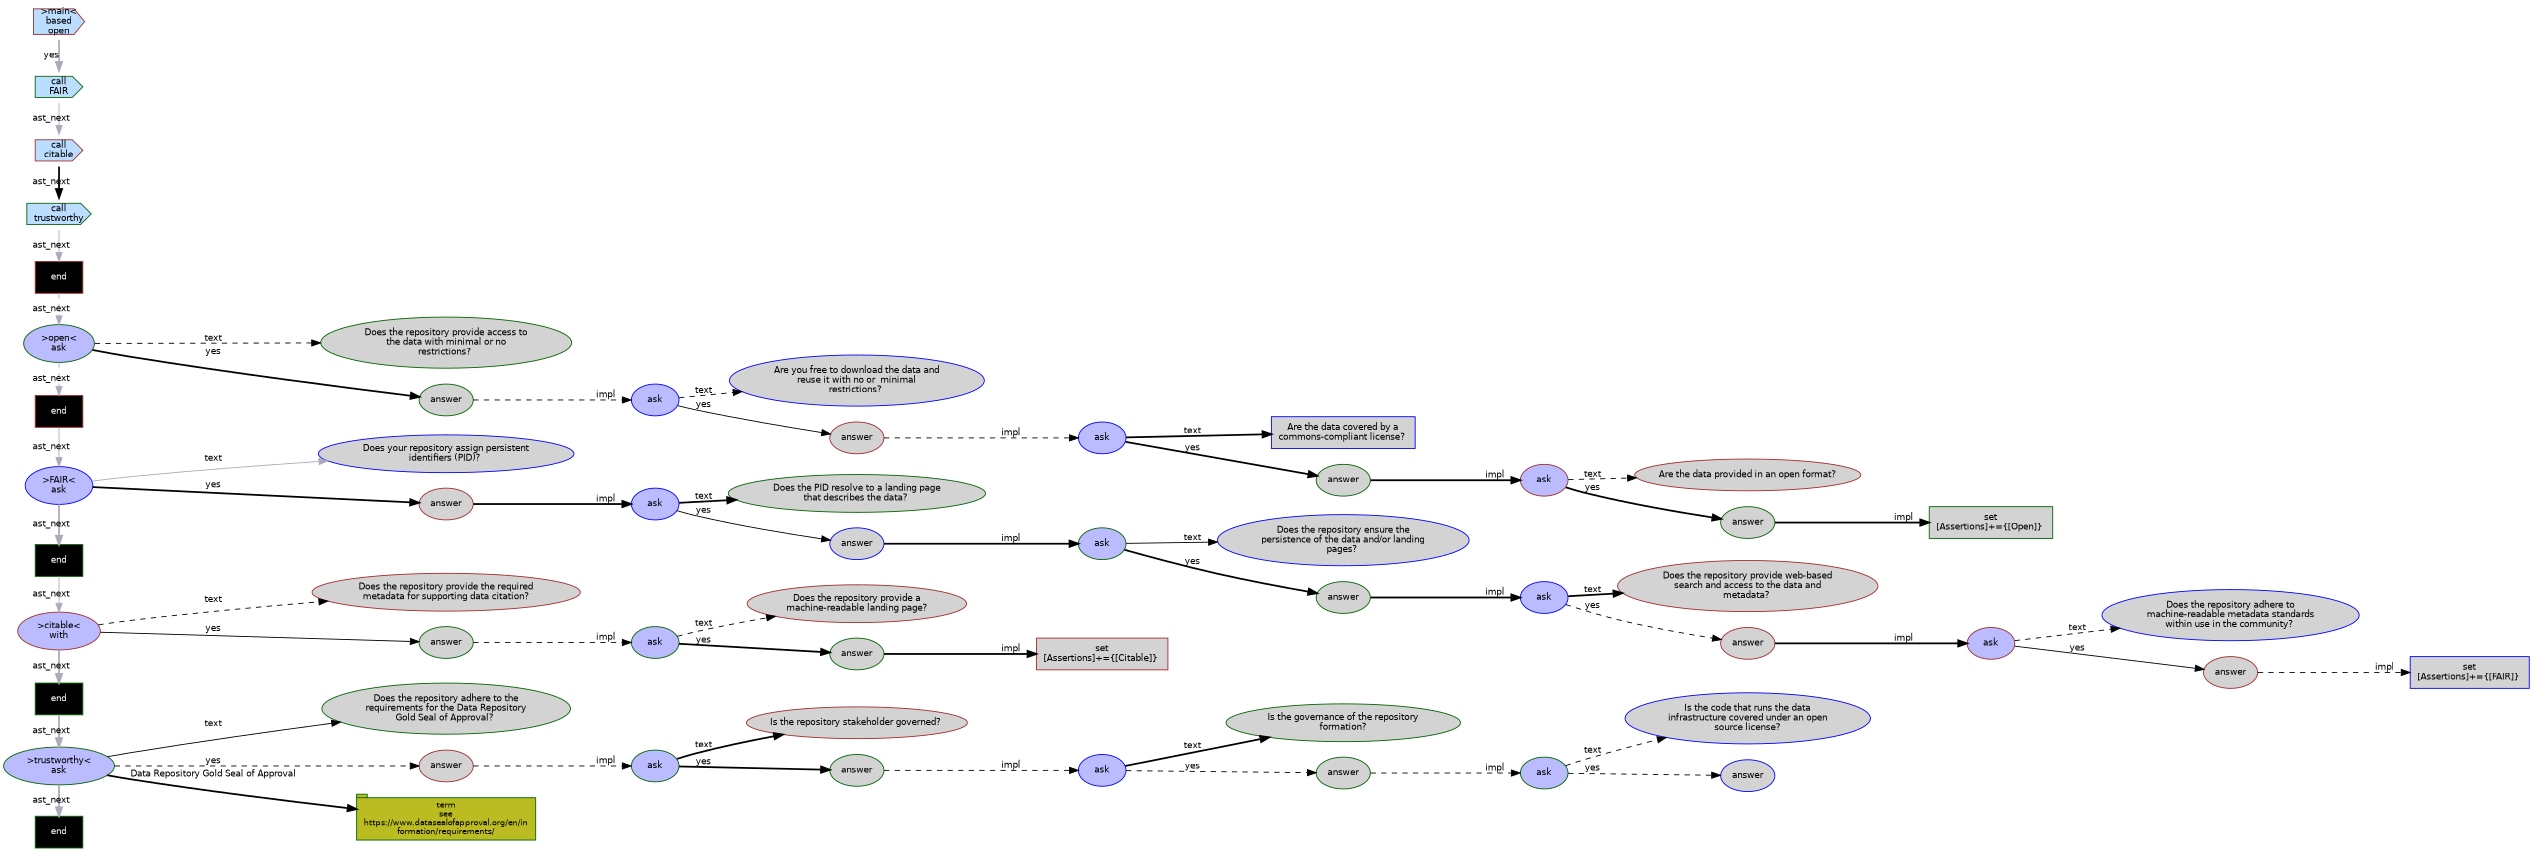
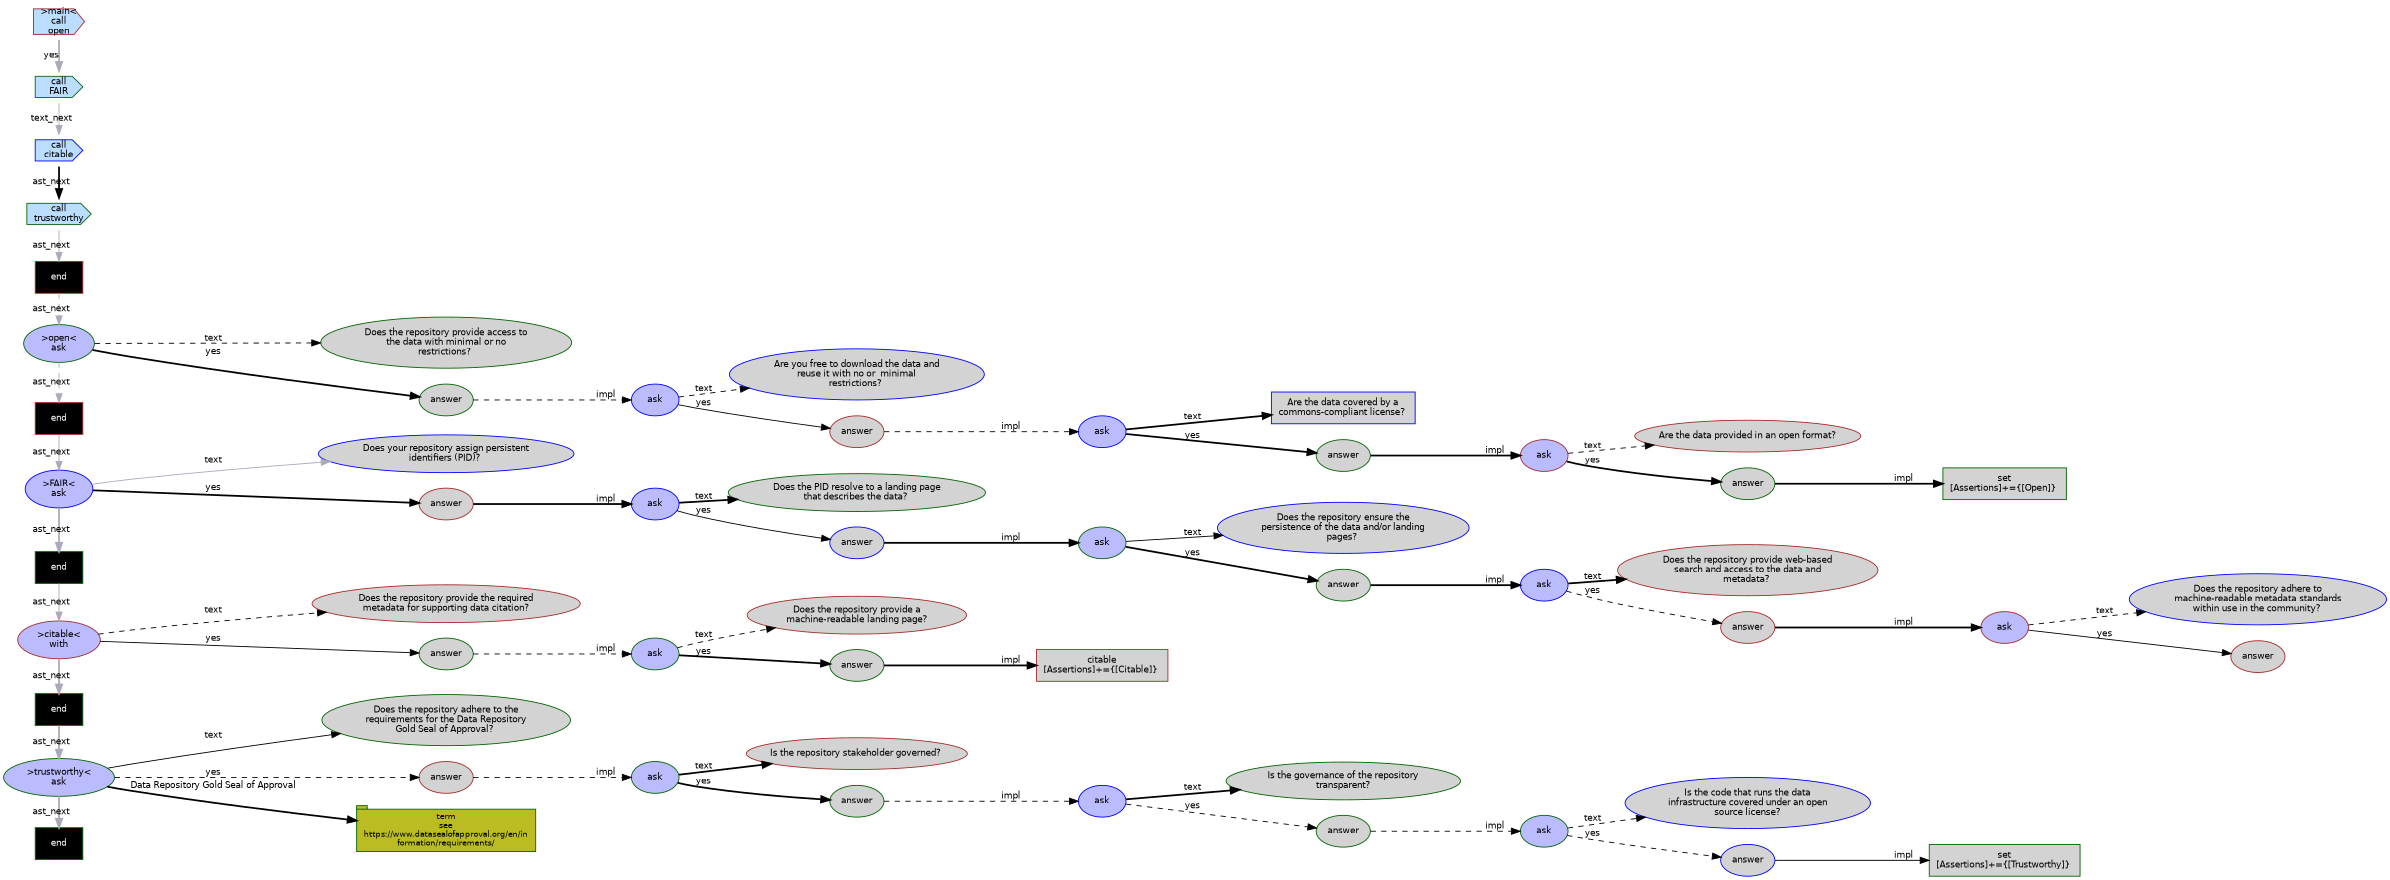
node ">main< based open": label ">main< based open" -> ">main< call open"
edge "call FAIR" -> "call citable": label "ast_next" -> "text_next"
node "call citable": color brown -> blue
node "set [Assertions]+={[Citable]}": label "set [Assertions]+={[Citable]}" -> "citable [Assertions]+={[Citable]}"
node "set [Assertions]+={[FAIR]}": removed
node "Is the governance of the repository formation?": label "Is the governance of the repository formation?" -> "Is the governance of the repository transparent?"
node "set [Assertions]+={[Trustworthy]}": added
